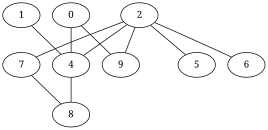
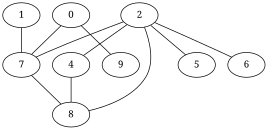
edge "0" -- "4": now "0" -- "7"
edge "1" -- "4": now "1" -- "7"
edge "2" -- "9": now "2" -- "8"
